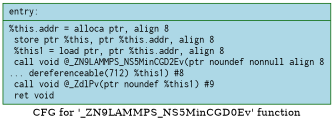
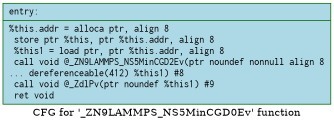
node "entry:": text "... dereferenceable(712) %this1) #8" -> "... dereferenceable(412) %this1) #8"
